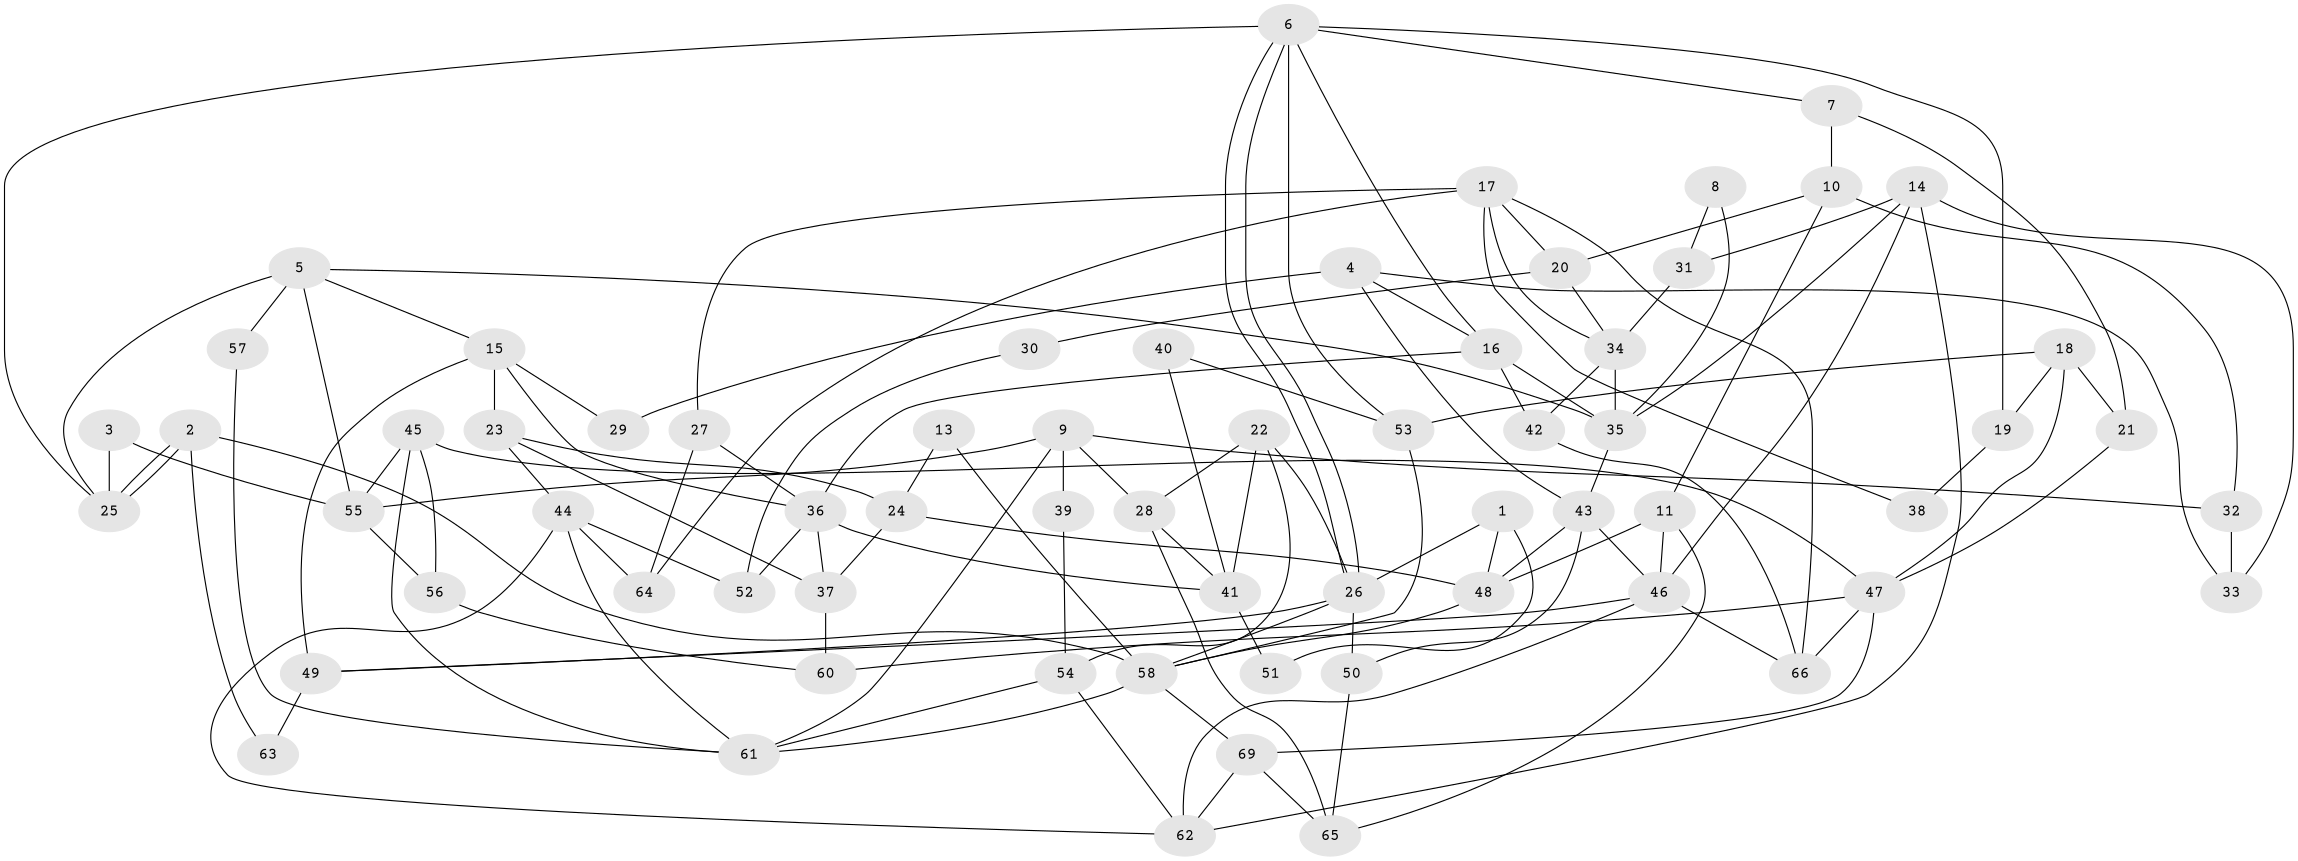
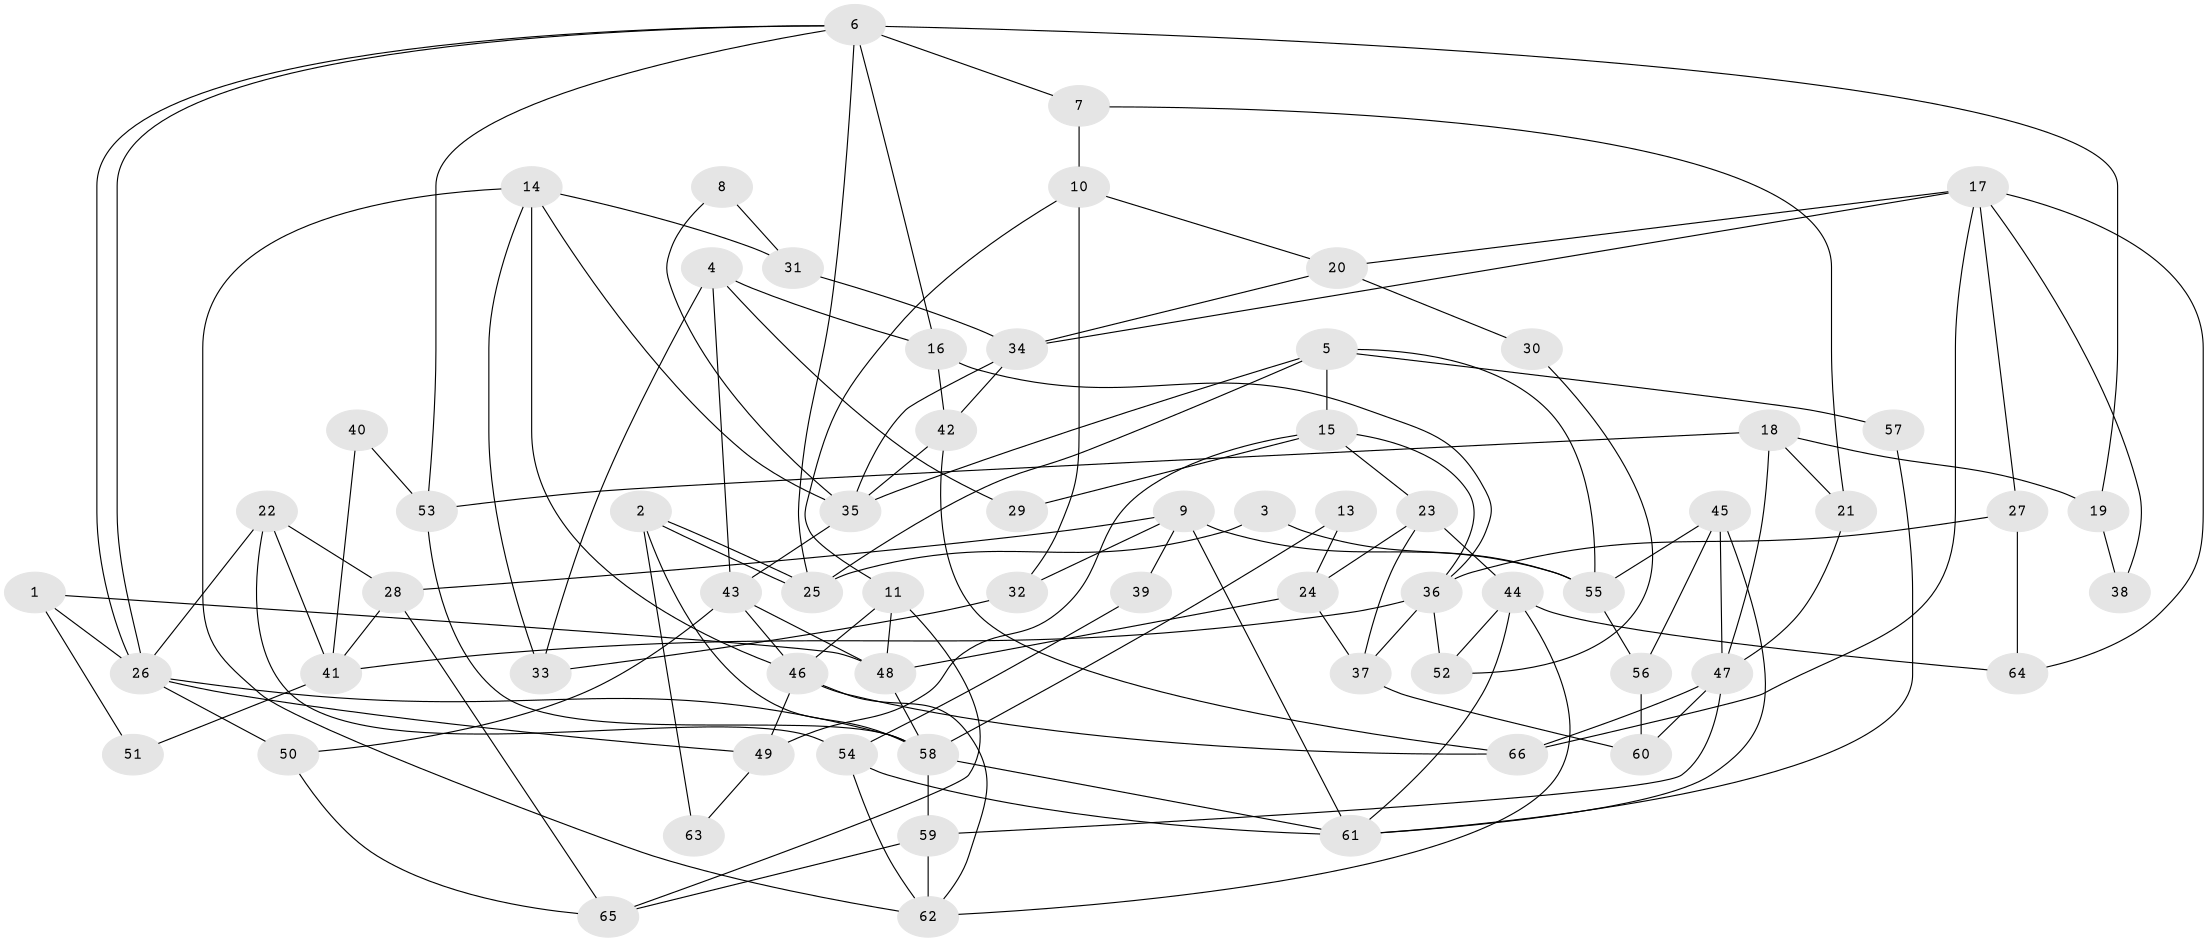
edge "16" -- "35": now "42" -- "35"
node "69": label "69" -> "59"
